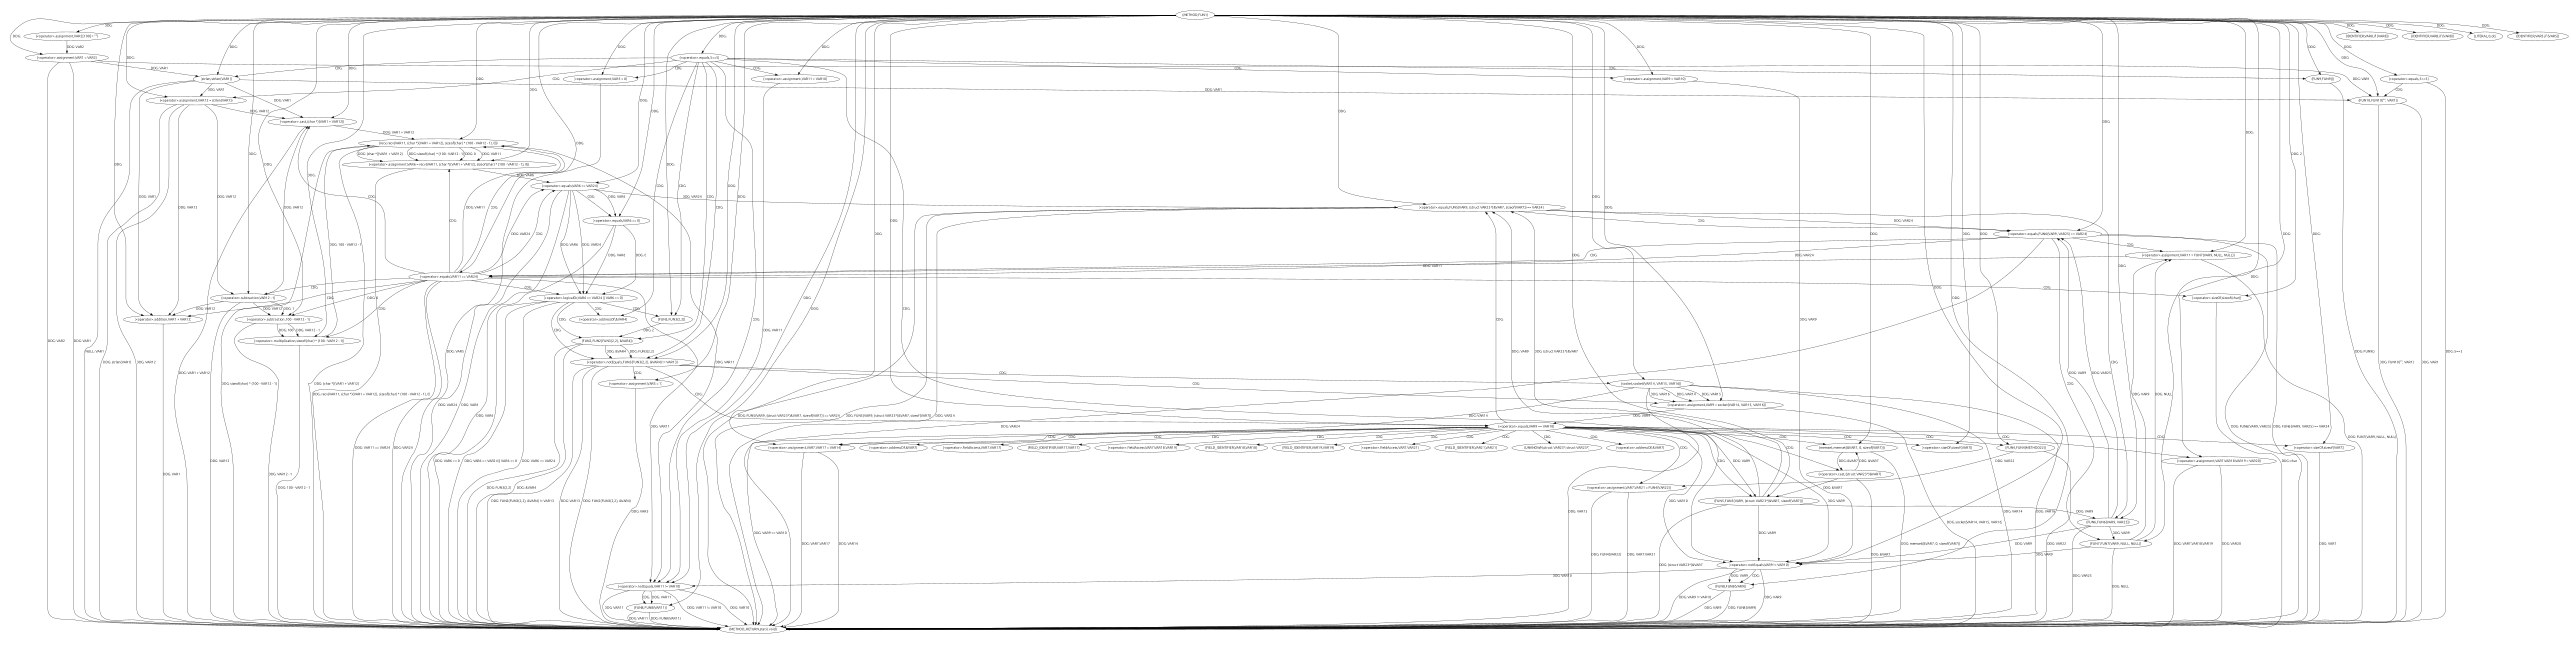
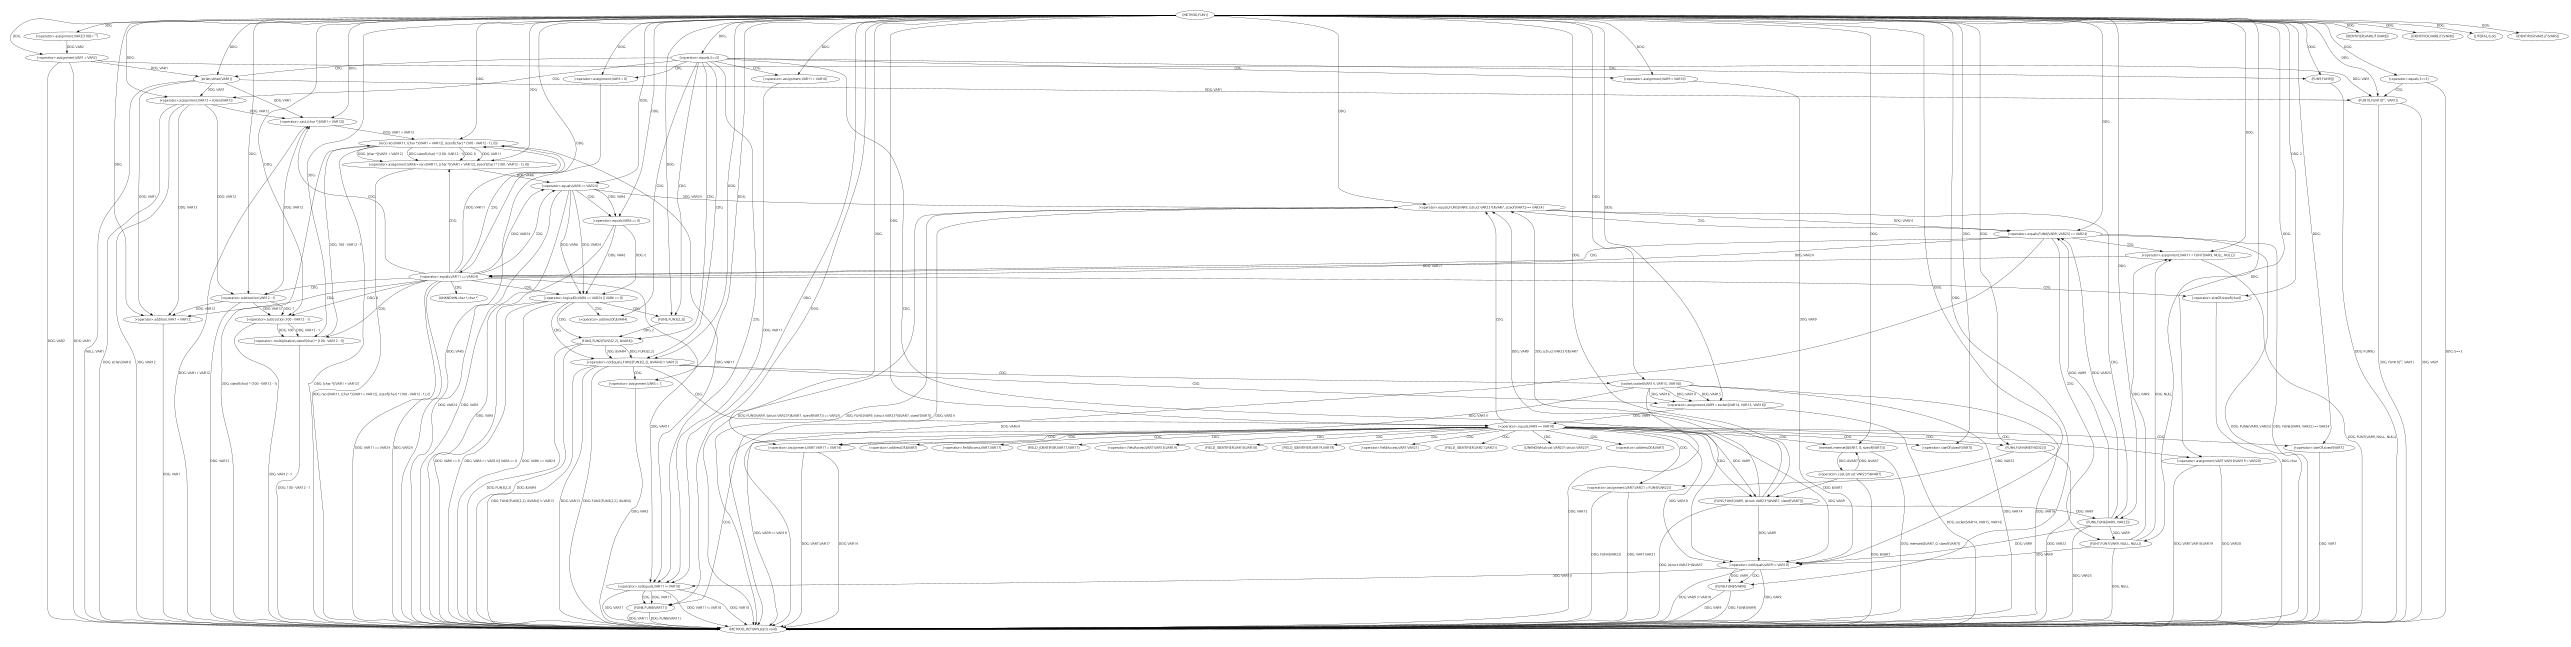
node "(UNKNOWN,char *,char *)": added
edge "(<operator>.equals,VAR9 == VAR10)" -> "(<operator>.cast,(struct VAR23*)&VAR7)": now "(<operator>.equals,VAR9 == VAR10)" -> "(FUN8,FUN8(VAR11))"
